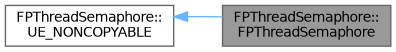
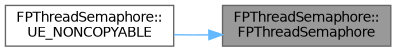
edge "FPThreadSemaphore:: FPThreadSemaphore" -> "FPThreadSemaphore:: UE_NONCOPYABLE": reversed
